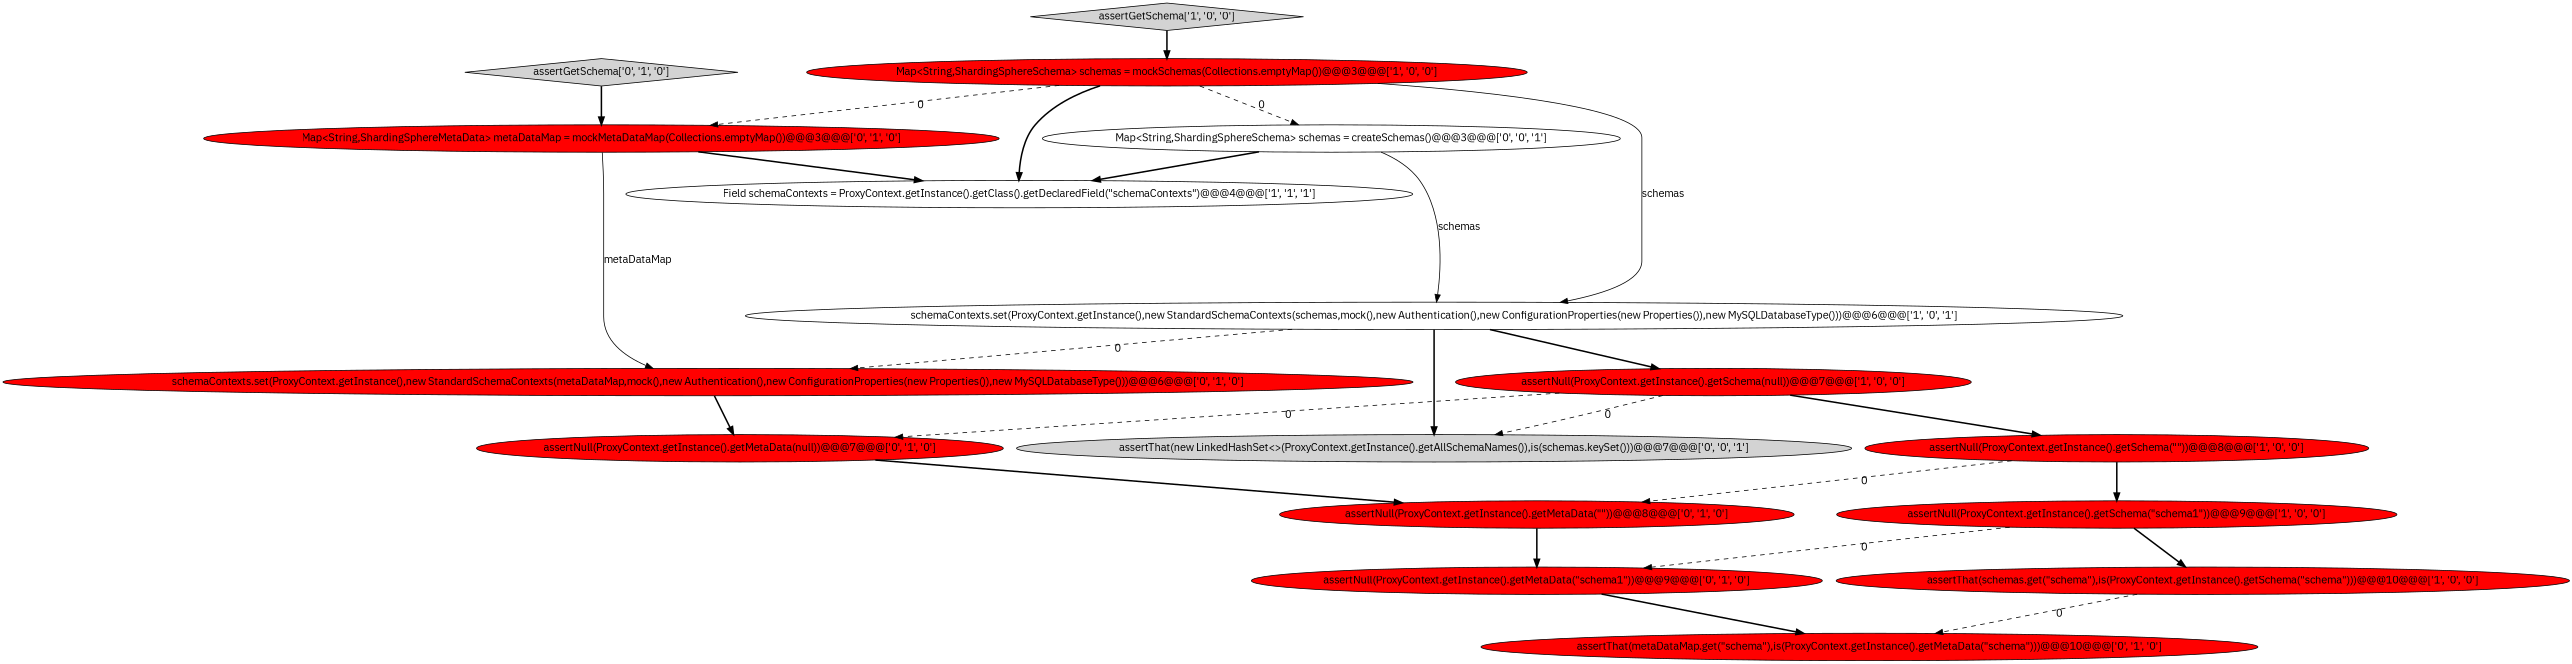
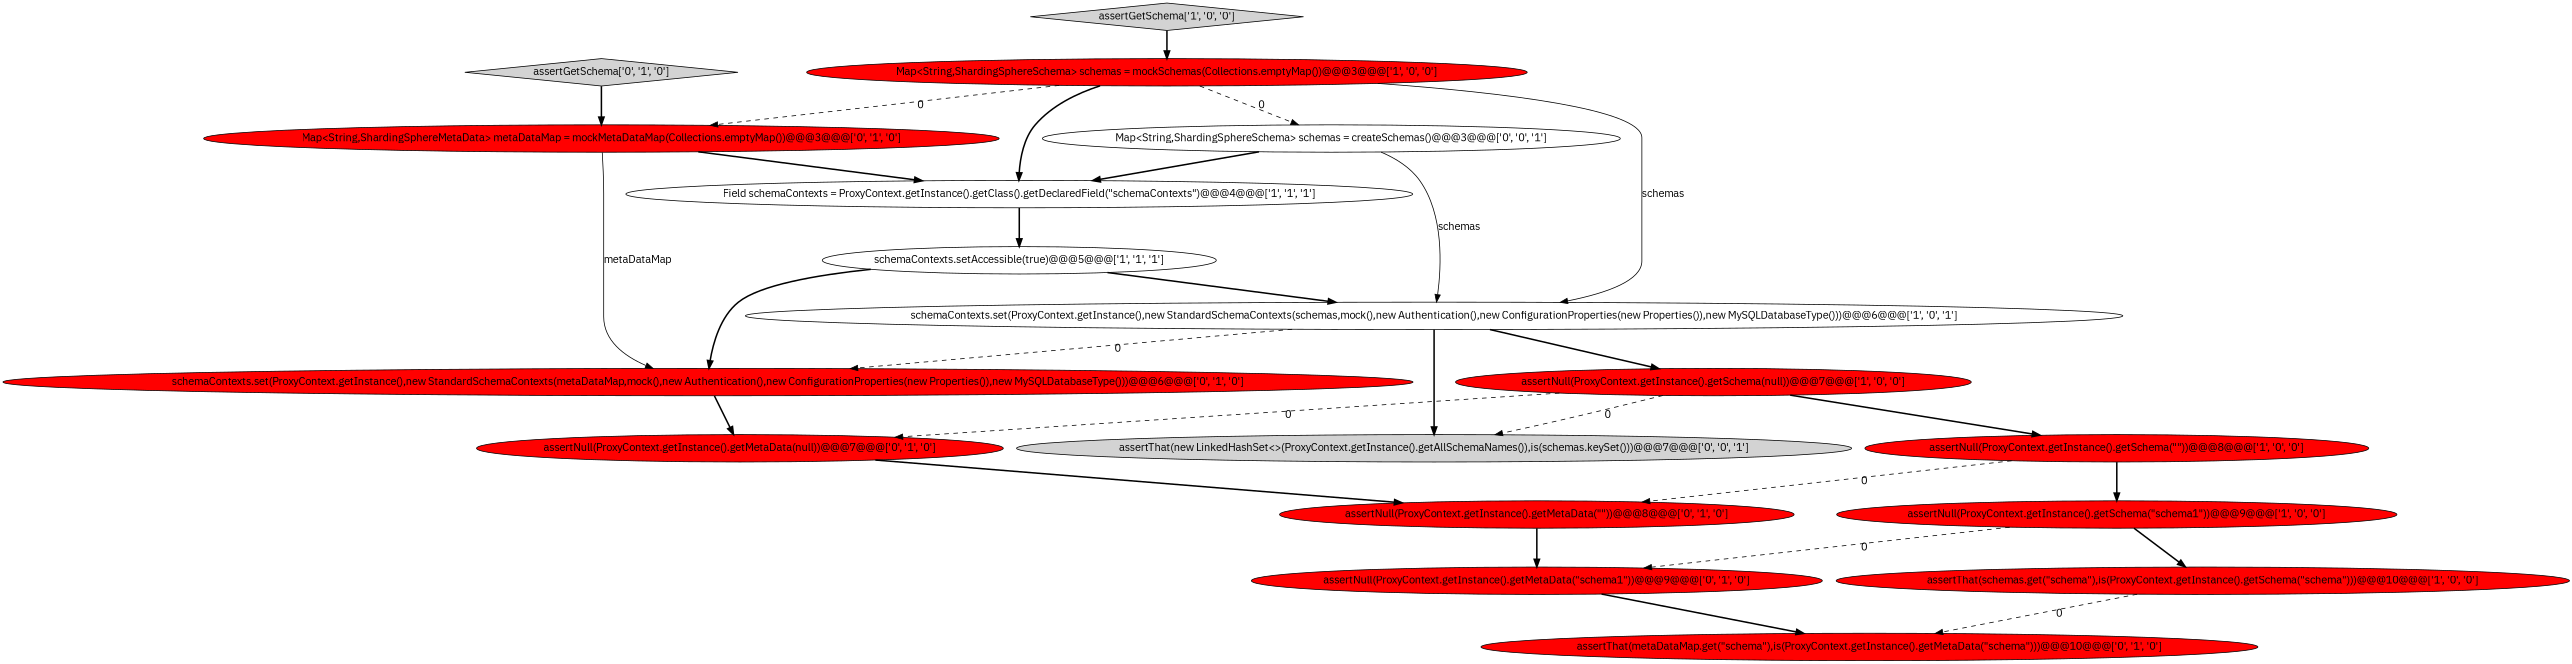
node "schemaContexts.setAccessible(true)@@@5@@@['1', '1', '1']": added
